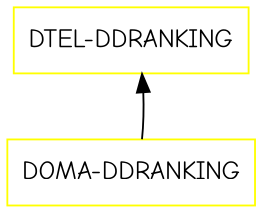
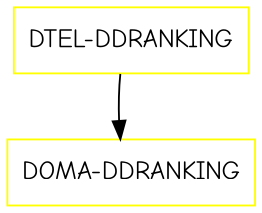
edge "DOMA-DDRANKING" -> "DTEL-DDRANKING": reversed
